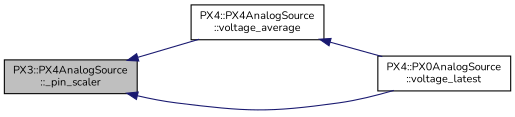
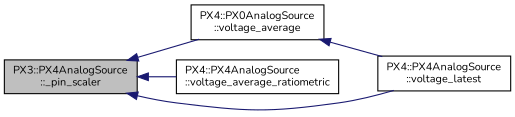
node "PX4::PX4AnalogSource ::voltage_average": label "PX4::PX4AnalogSource ::voltage_average" -> "PX4::PX0AnalogSource ::voltage_average"
node "PX4::PX0AnalogSource ::voltage_latest": label "PX4::PX0AnalogSource ::voltage_latest" -> "PX4::PX4AnalogSource ::voltage_latest"
node "PX4::PX4AnalogSource ::voltage_average_ratiometric": added
